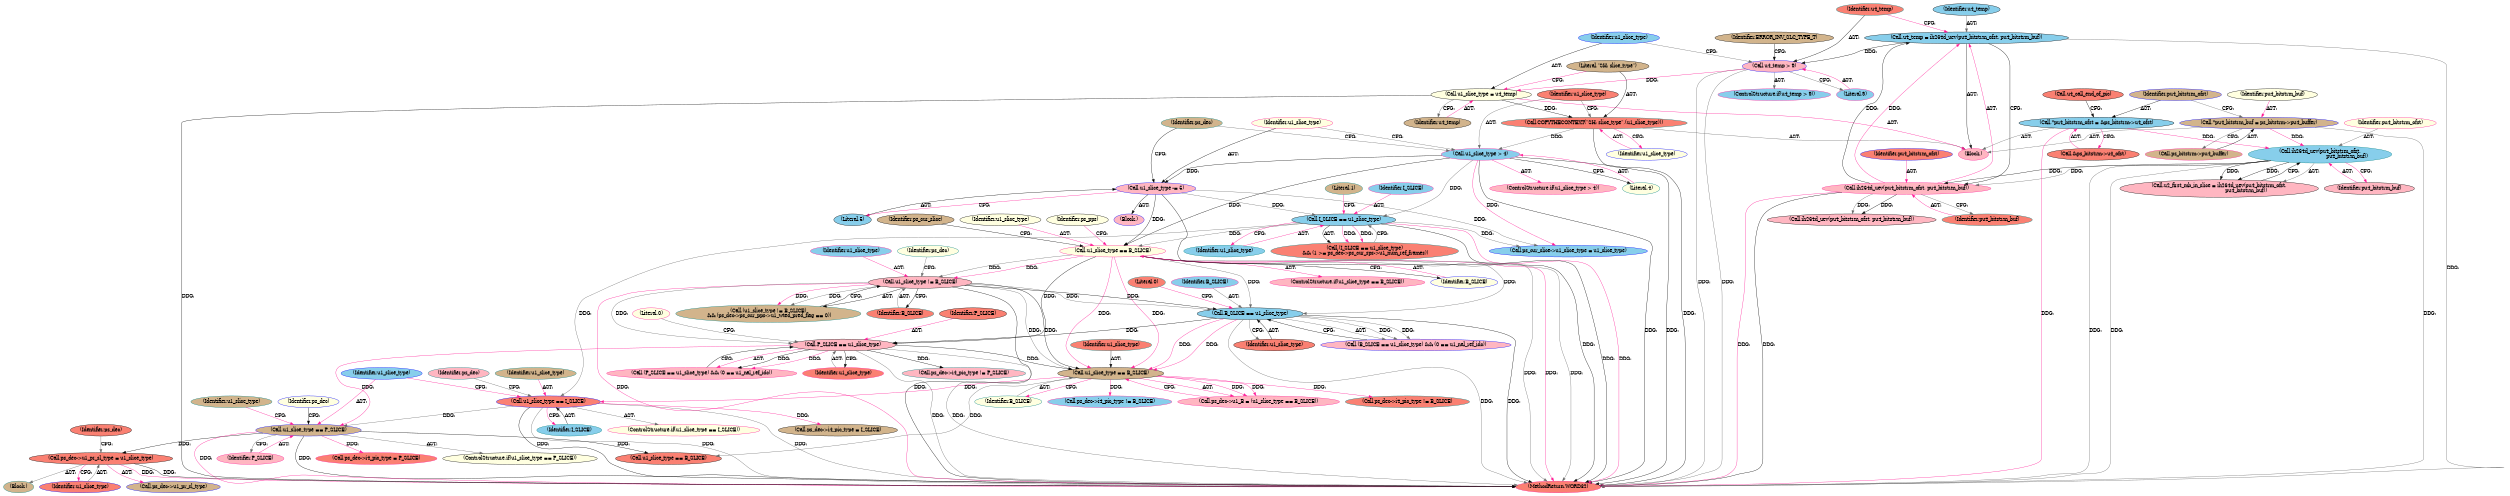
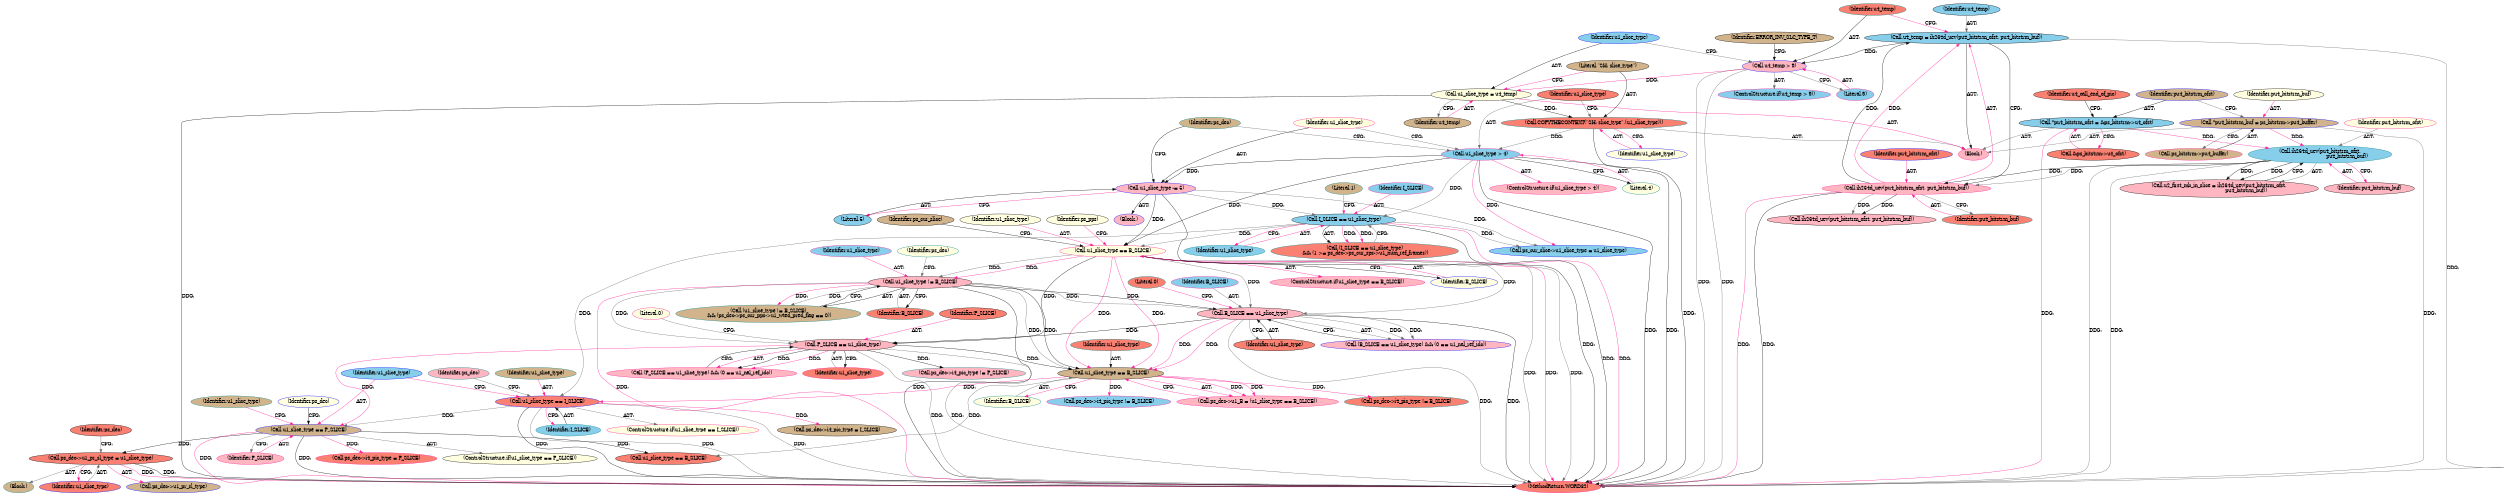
node "(Call,u4_call_end_of_pic)": label "(Call,u4_call_end_of_pic)" -> "(Identifier,u4_call_end_of_pic)"
node "(Call,B_SLICE == u1_slice_type)": fillcolor skyblue -> lightpink
